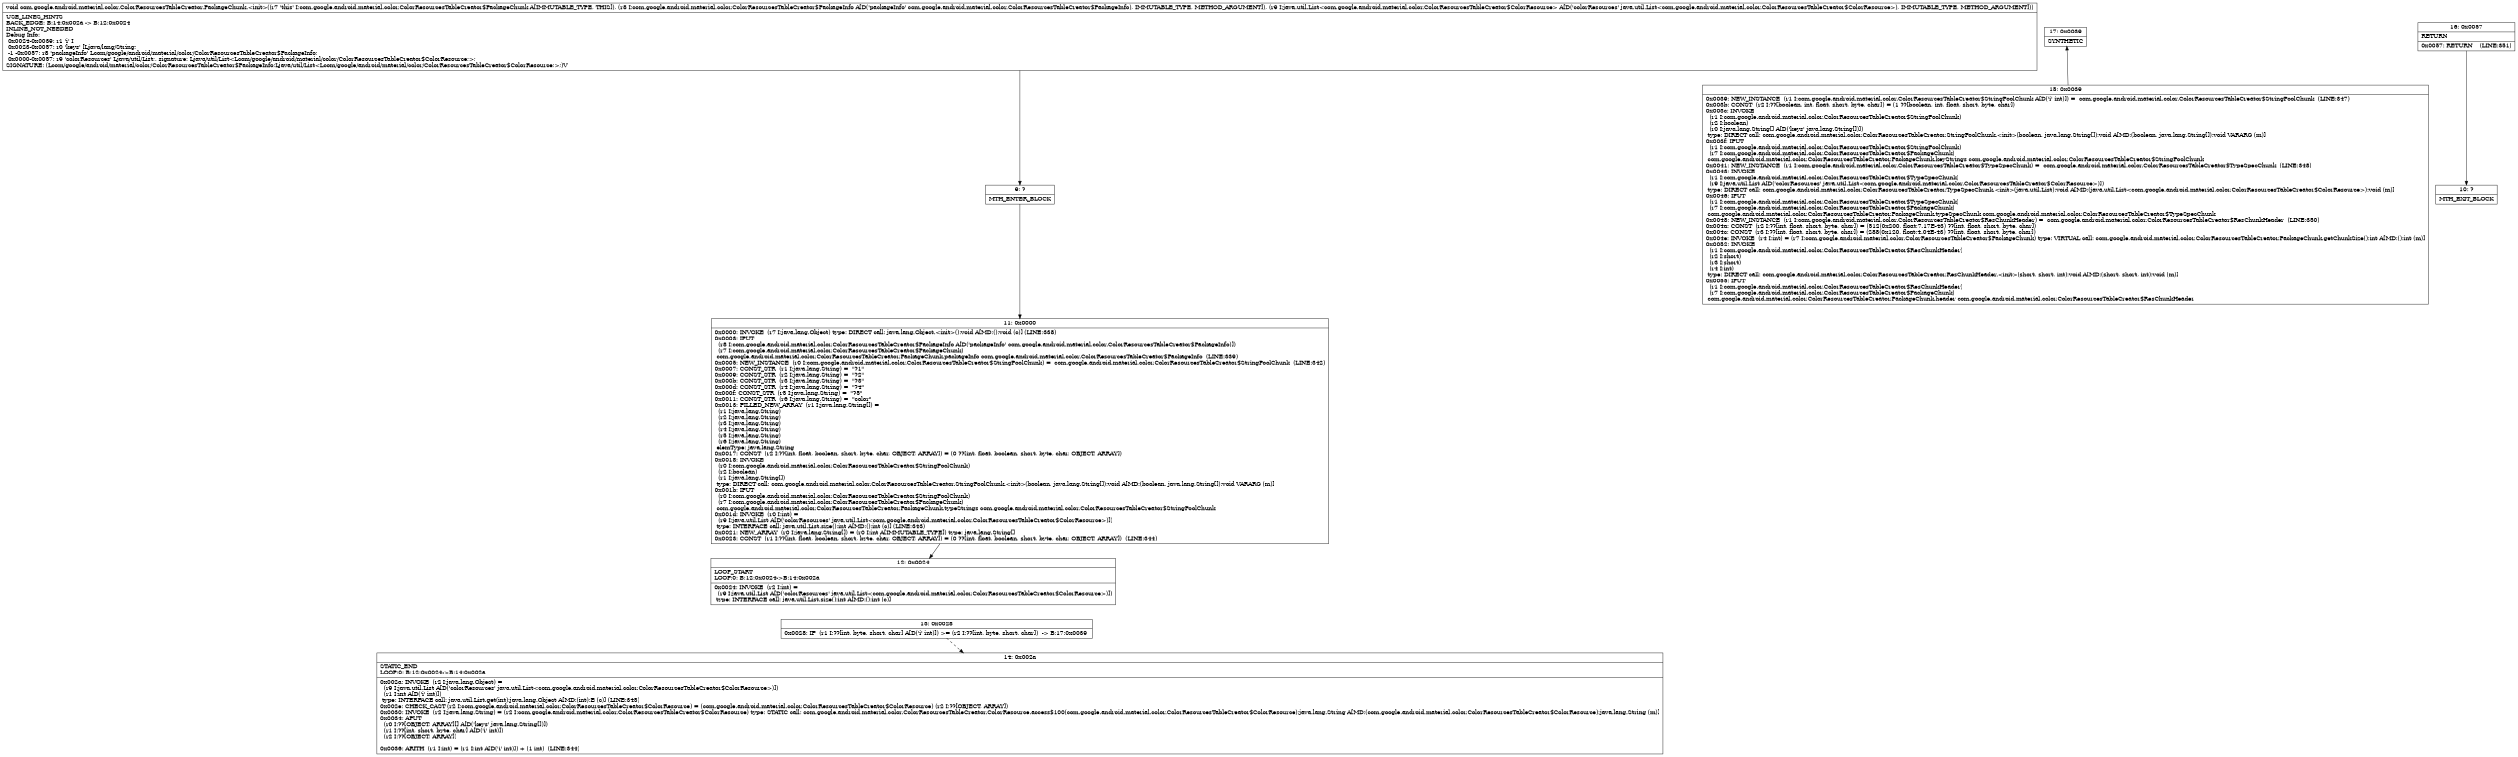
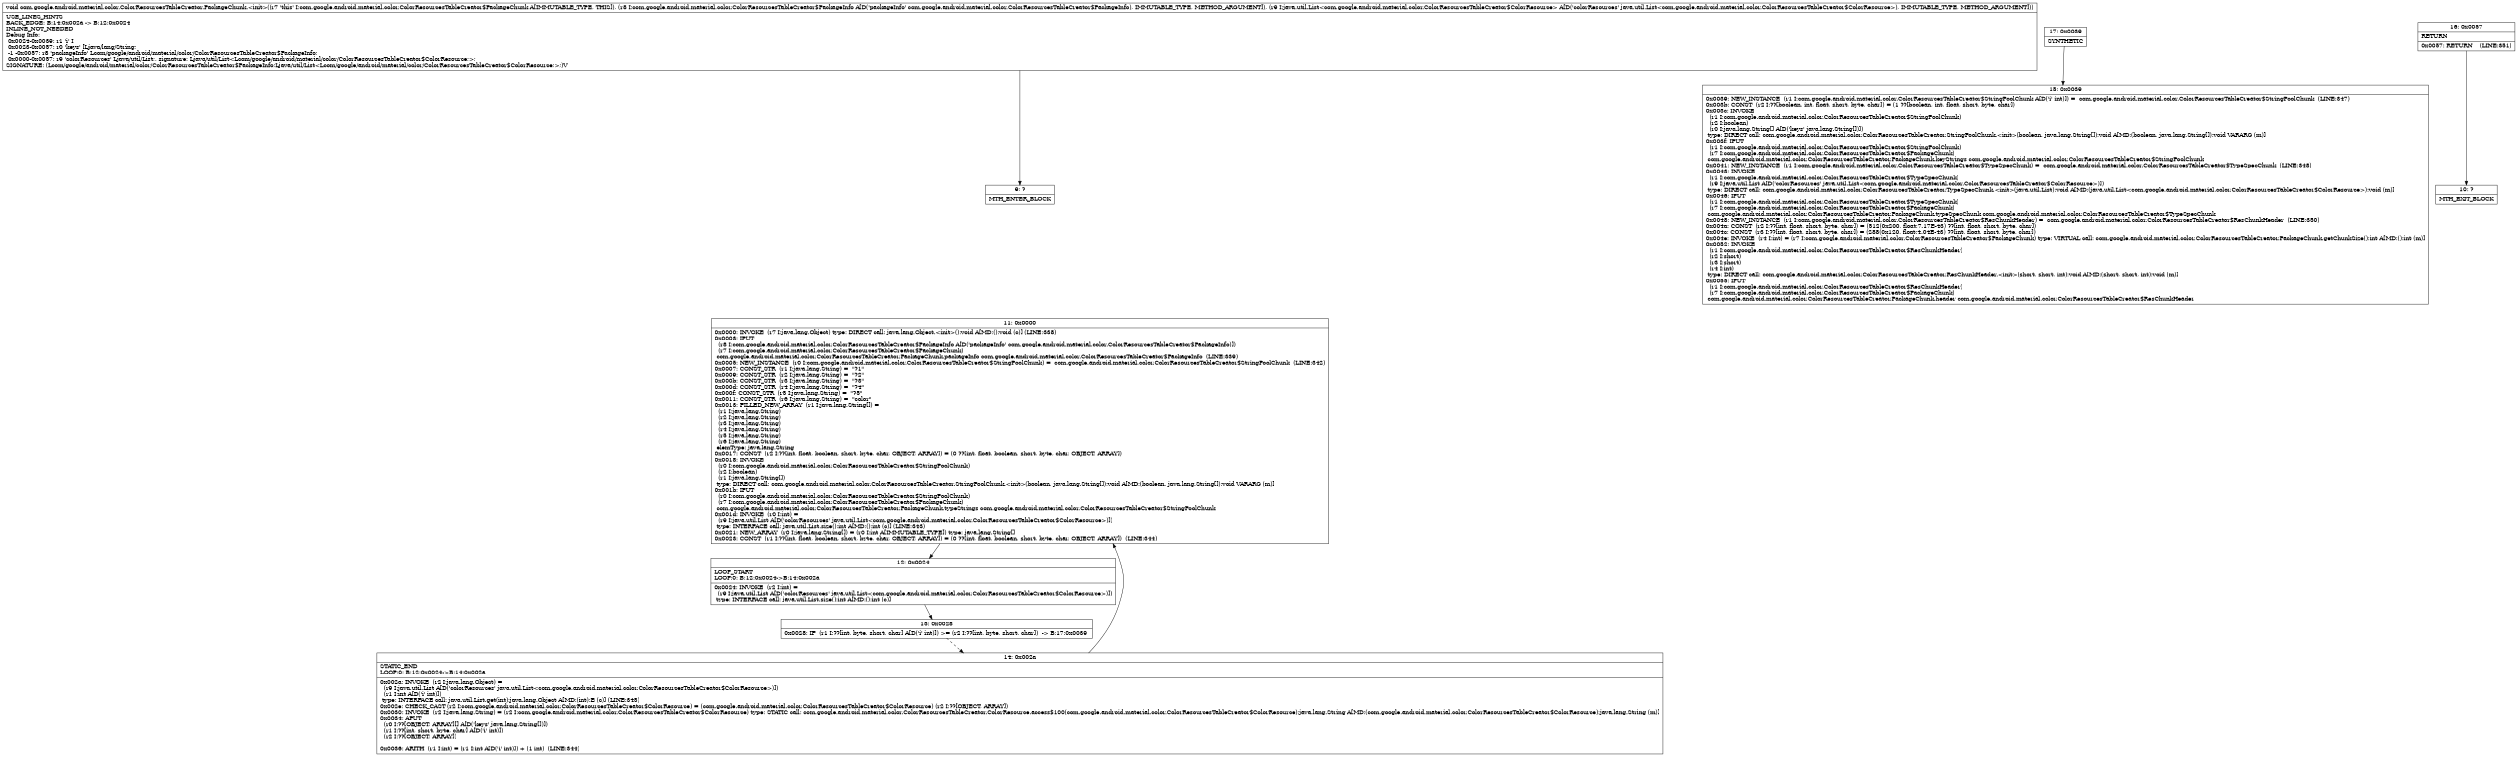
edge "15: 0x0039" -> "17: 0x0039": reversed
edge "9: ?" -> "11: 0x0000": now "14: 0x002a" -> "11: 0x0000"
edge "12: 0x0024" -> "13: 0x0028": added
